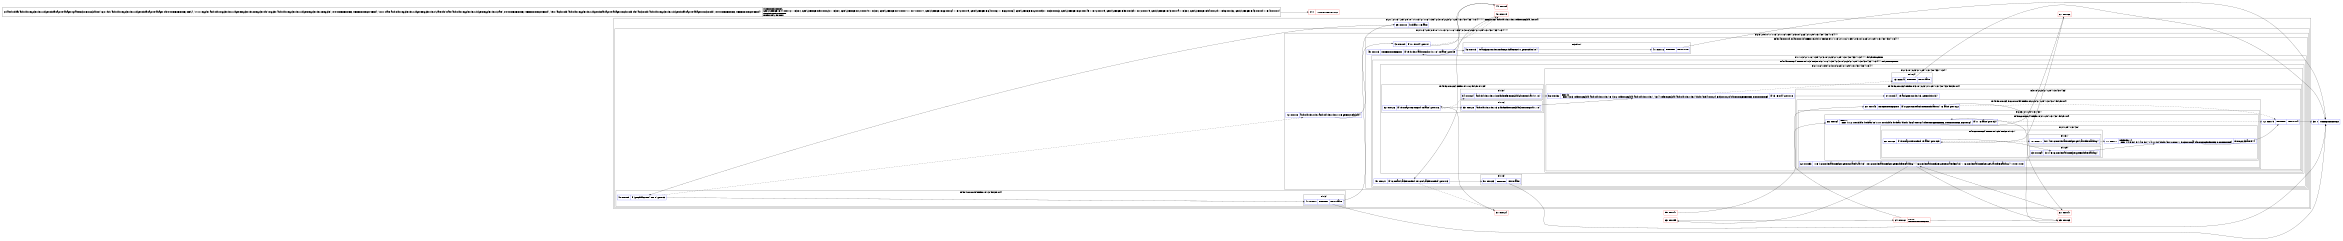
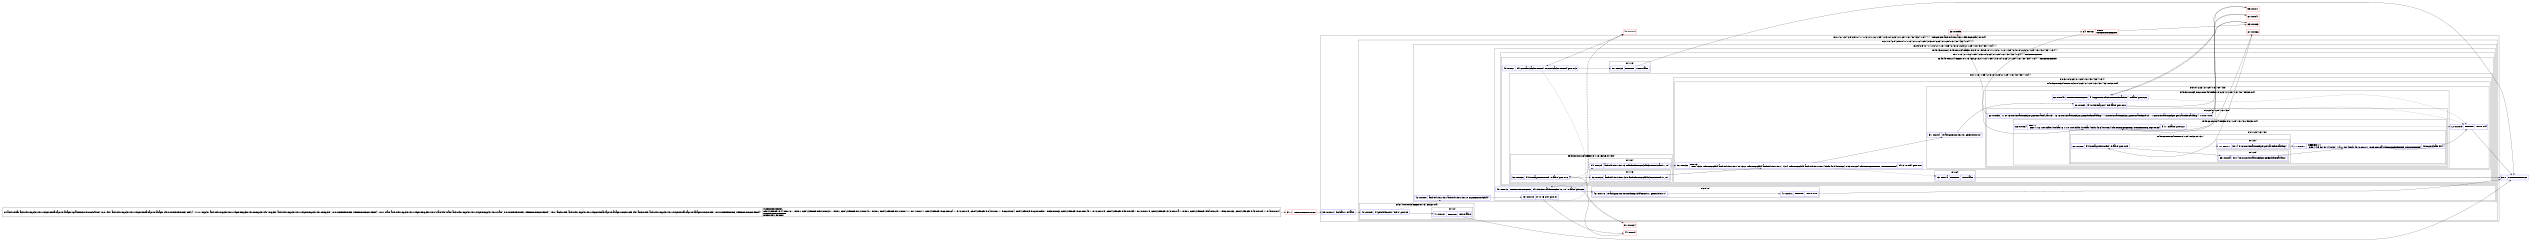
node "58: 0x003f": added
edge "41: 0x0007" -> "39: 0x0000": now "37: ?" -> "39: 0x0000"
